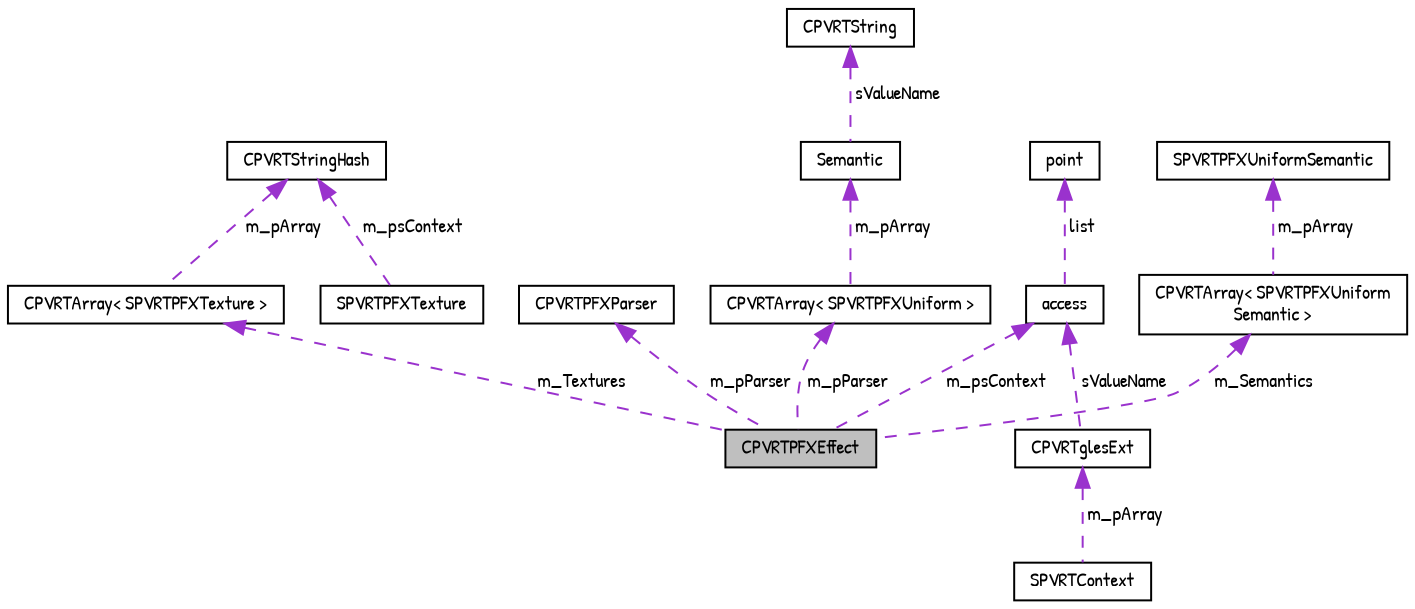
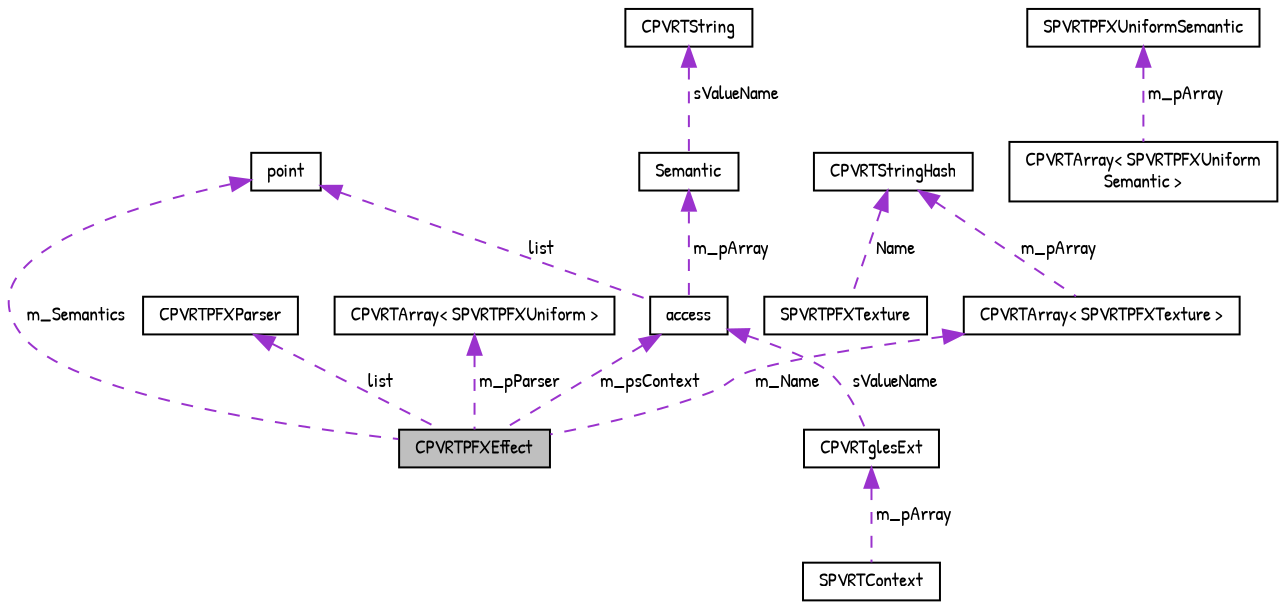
edge "SPVRTPFXTexture" -> "CPVRTStringHash": label " m_psContext" -> " Name"
edge "CPVRTArray< SPVRTPFXUniform >" -> "Semantic": now "access" -> "Semantic"
edge "CPVRTPFXEffect" -> "CPVRTArray< SPVRTPFXTexture >": label " m_Textures" -> " m_Name"
edge "CPVRTPFXEffect" -> "CPVRTPFXParser": label " m_pParser" -> " list"
edge "CPVRTPFXEffect" -> "CPVRTArray< SPVRTPFXUniform Semantic >": now "CPVRTPFXEffect" -> "point"
